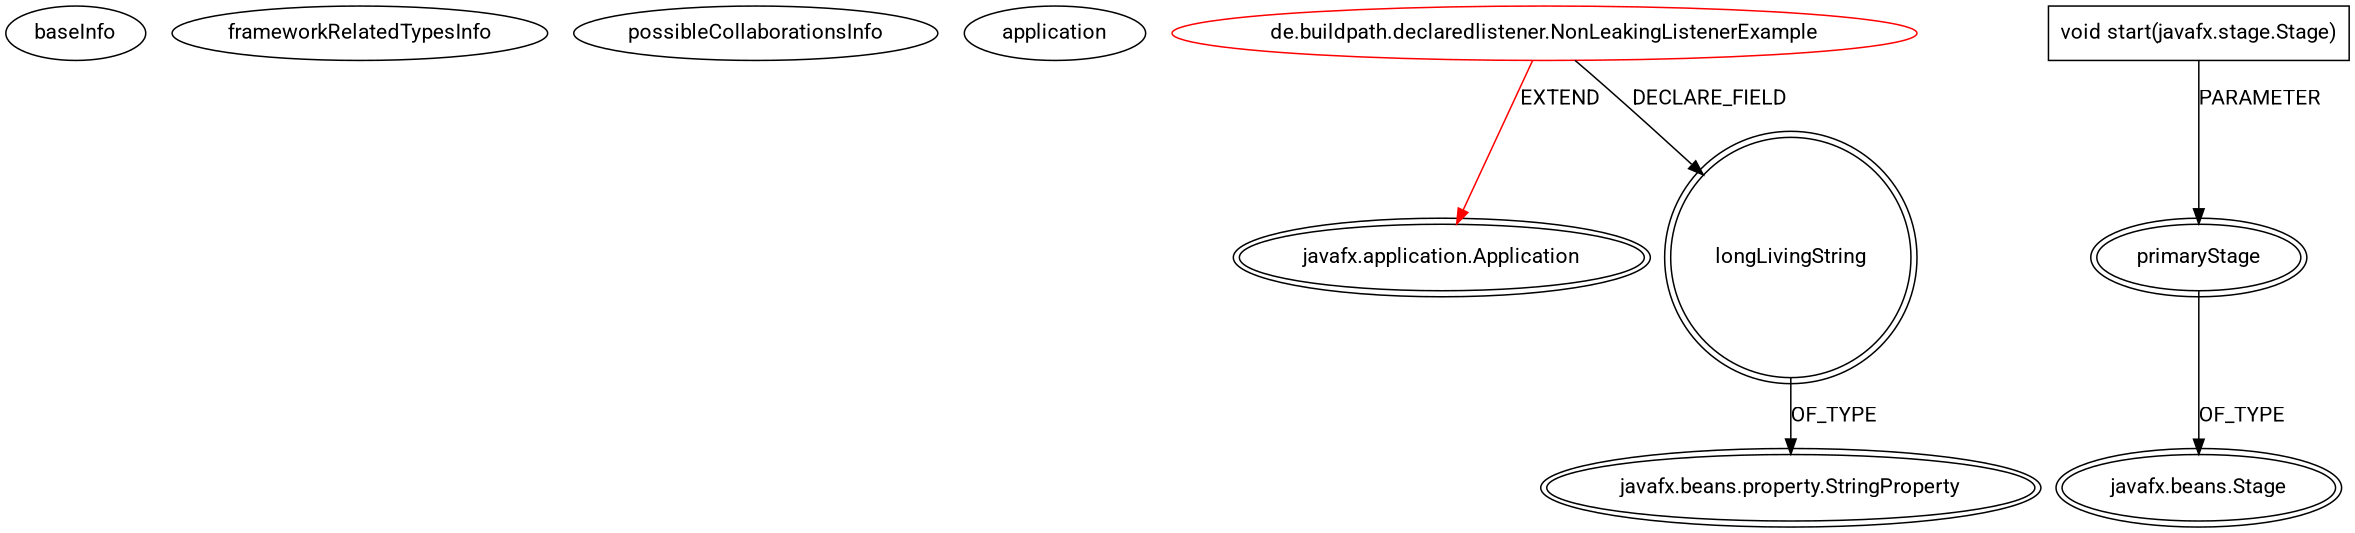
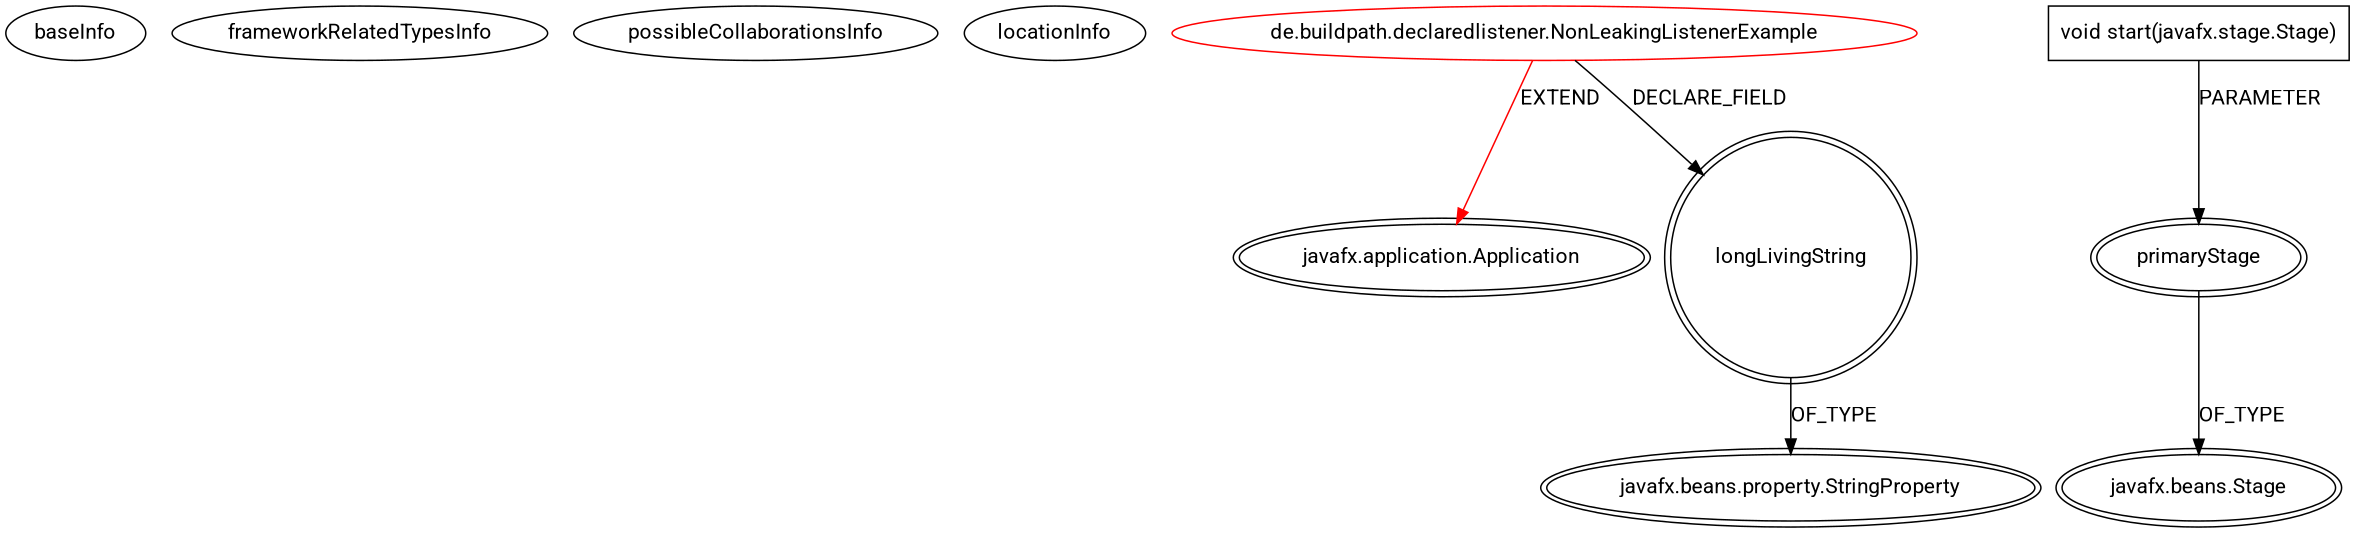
node "application": label "application" -> "locationInfo"
